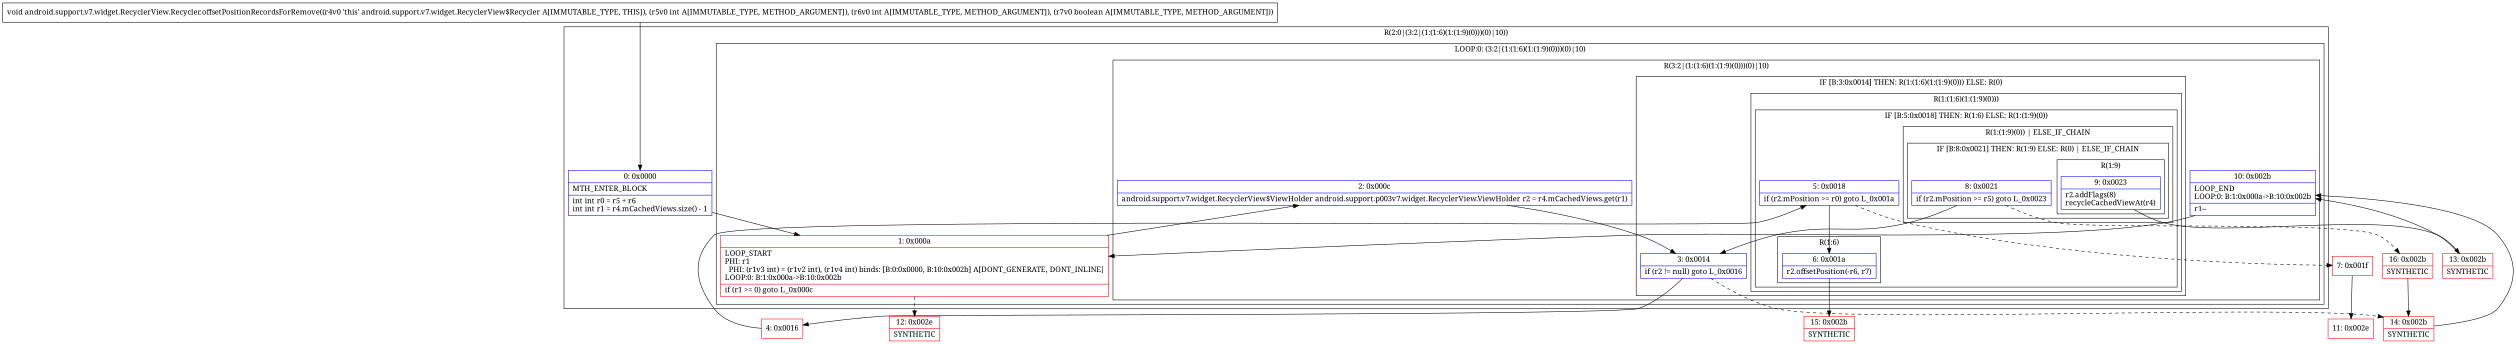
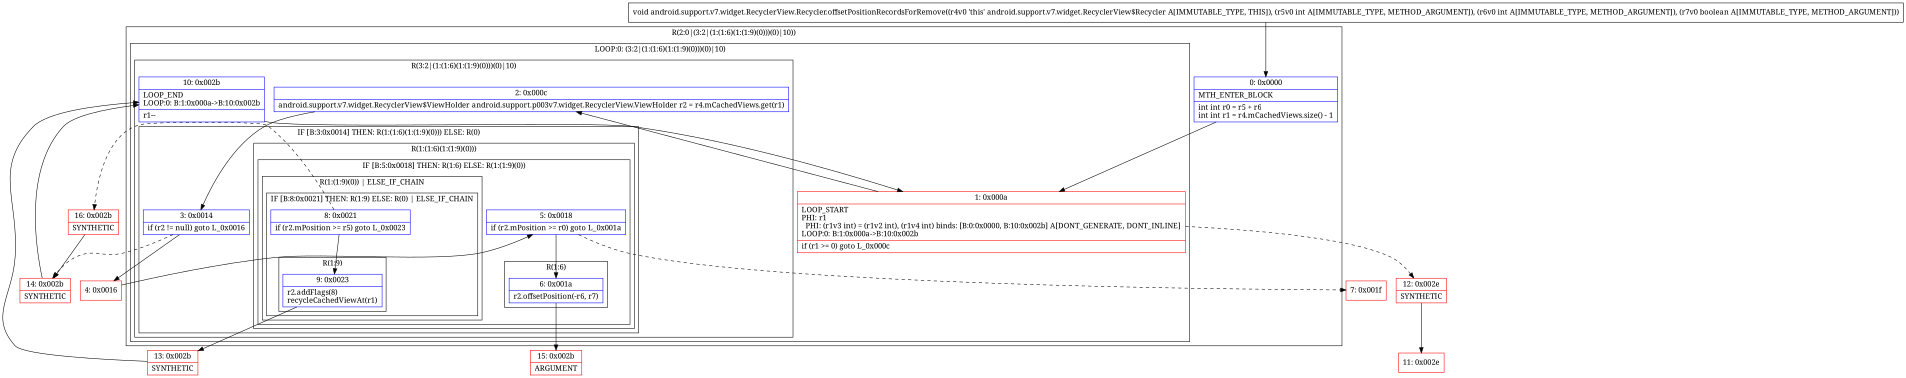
node "9: 0x0023": text "recycleCachedViewAt(r4)" -> "recycleCachedViewAt(r1)"
edge "8: 0x0021" -> "3: 0x0014": now "8: 0x0021" -> "9: 0x0023"
edge "7: 0x001f" -> "11: 0x002e": now "12: 0x002e" -> "11: 0x002e"
node "15: 0x002b": text "SYNTHETIC" -> "ARGUMENT"
